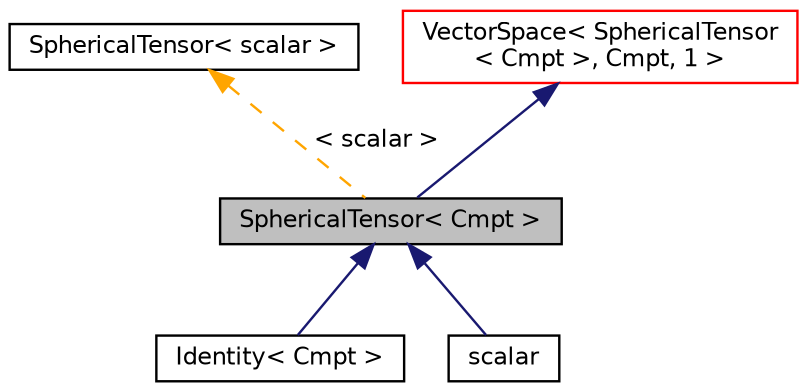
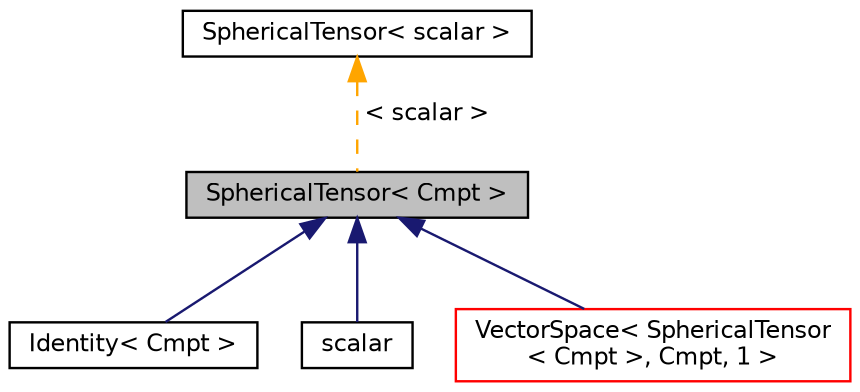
edge "SphericalTensor< Cmpt >" -> "VectorSpace< SphericalTensor < Cmpt >, Cmpt, 1 >": reversed
